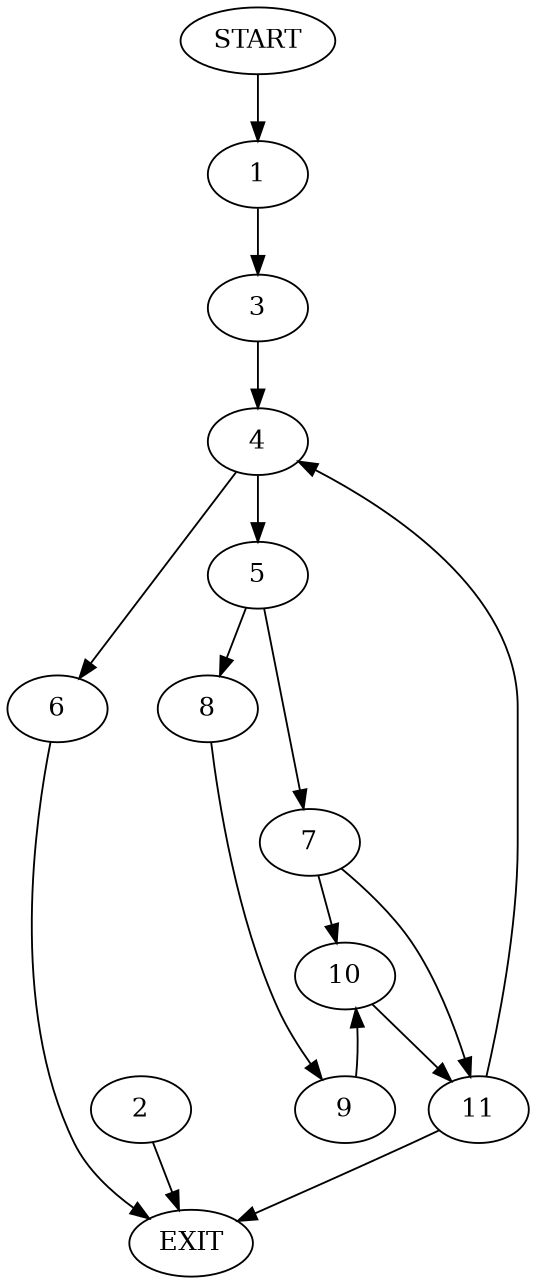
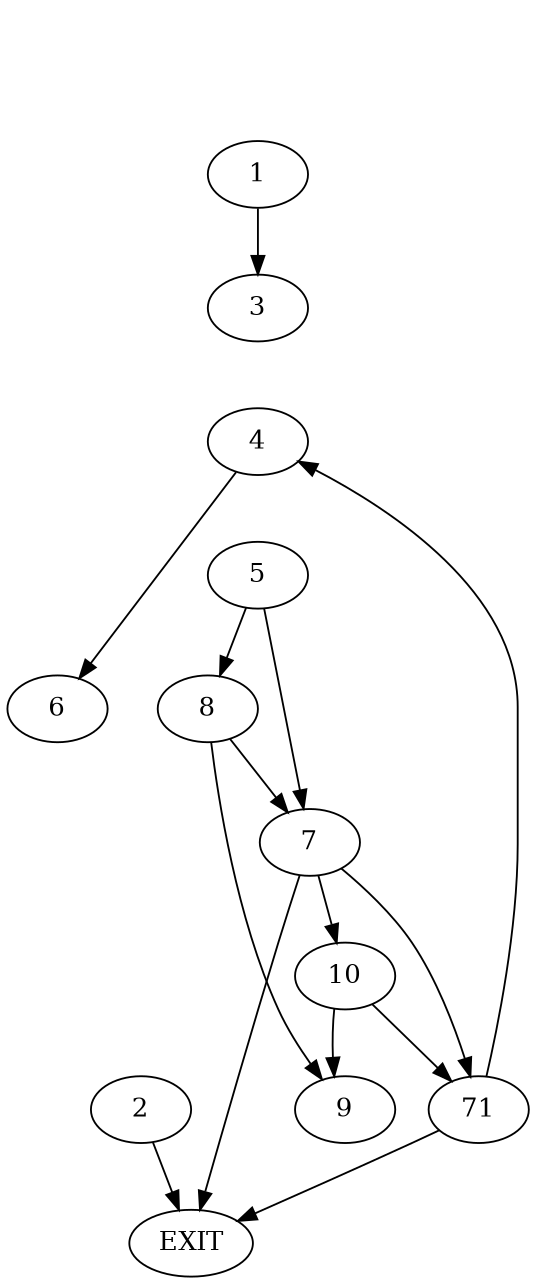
node "START": removed
edge "3" -> "4": removed
edge "4" -> "5": removed
edge "8" -> "7": added
edge "6" -> "EXIT": now "7" -> "EXIT"
edge "9" -> "10": reversed
node "11": label "11" -> "71"
